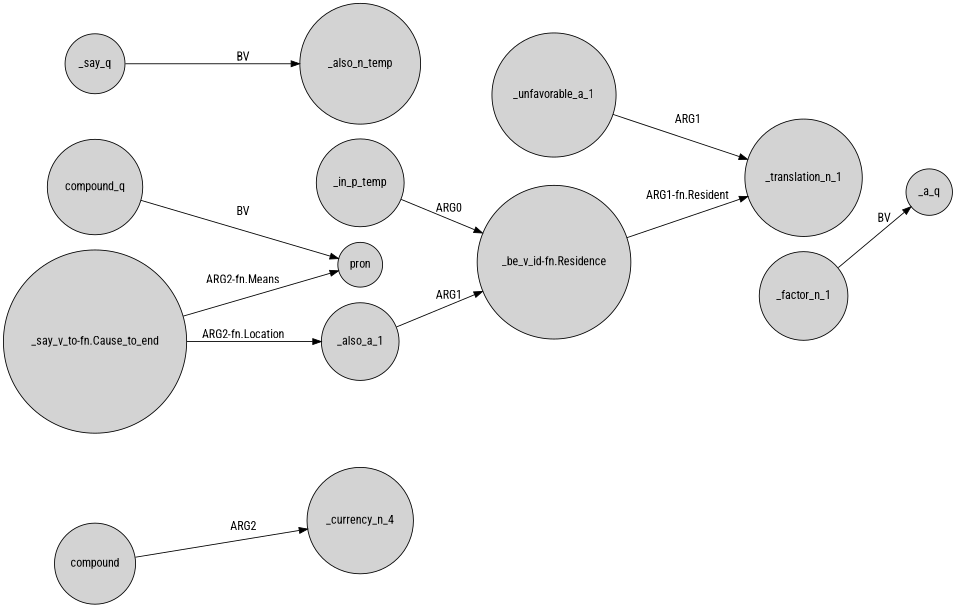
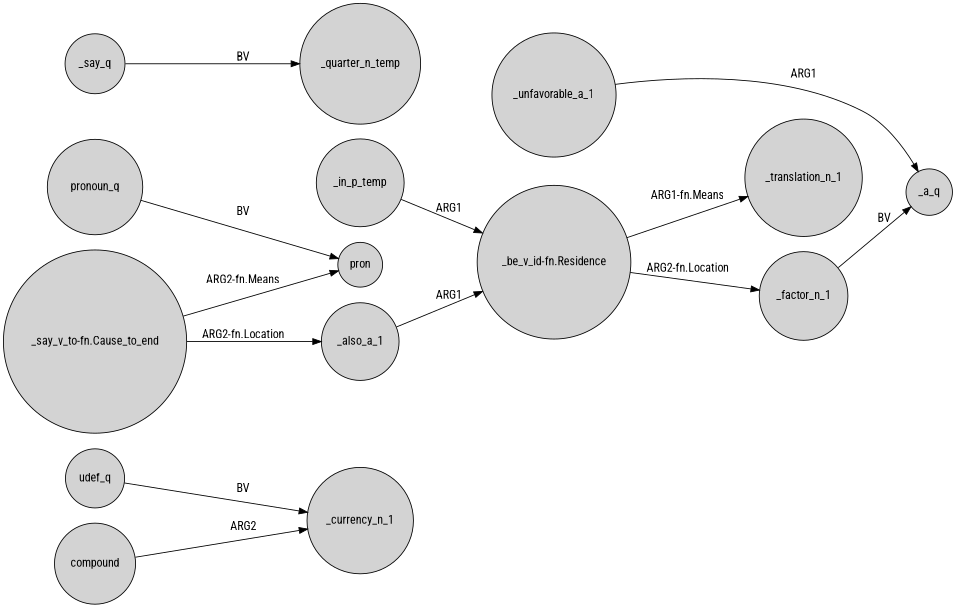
node "_also_n_temp": label "_also_n_temp" -> "_quarter_n_temp"
edge "_unfavorable_a_1" -> "_translation_n_1": now "_unfavorable_a_1" -> "_a_q"
node "compound_q": label "compound_q" -> "pronoun_q"
edge "_be_v_id-fn.Residence" -> "_translation_n_1": label "ARG1-fn.Resident" -> "ARG1-fn.Means"
edge "_in_p_temp" -> "_be_v_id-fn.Residence": label "ARG0" -> "ARG1"
edge "_be_v_id-fn.Residence" -> "_factor_n_1": added, label "ARG2-fn.Location"
node "udef_q": added
node "_currency_n_4": label "_currency_n_4" -> "_currency_n_1"
